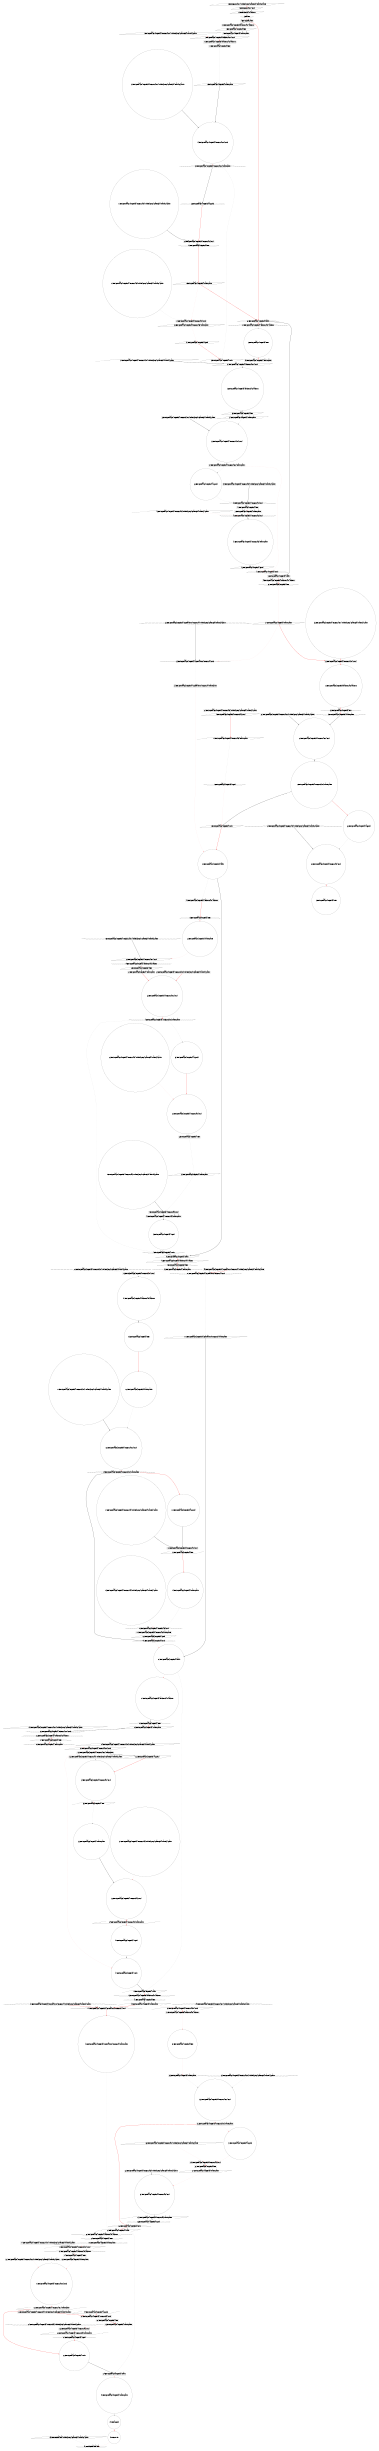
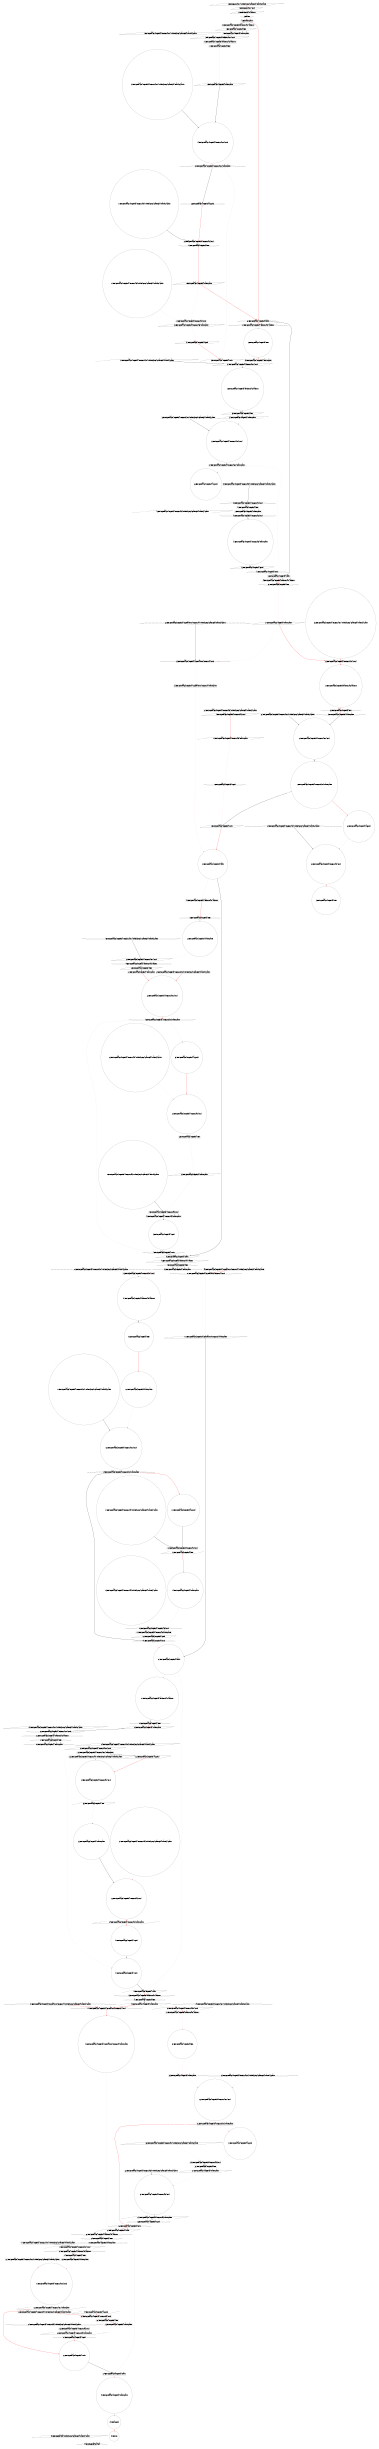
node "4 SENet/Sequential/quantize": label "4 SENet/Sequential/quantize" -> "4 SENet/Quantize/quantize"
node "192 NNCFConv/view": label "192 NNCFConv/view" -> "192 SENet/view"
